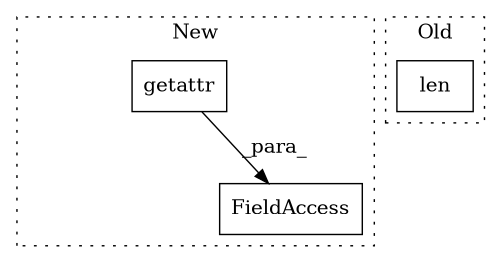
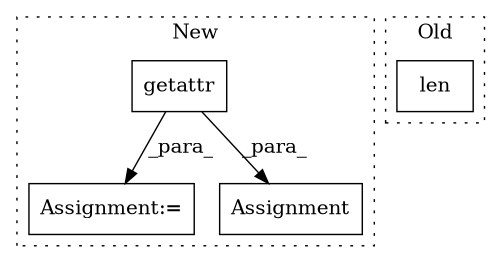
node "Assignment:=": added
node "FieldAccess": label "FieldAccess" -> "Assignment"
